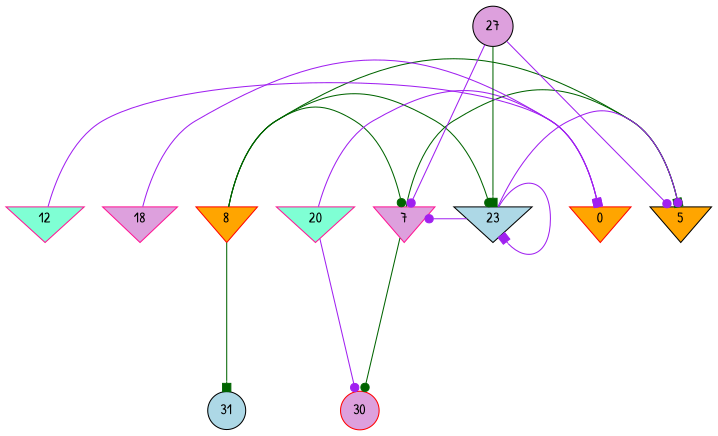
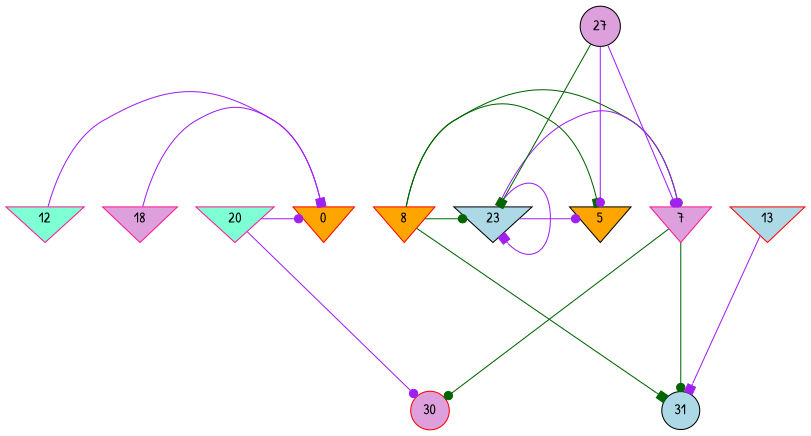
edge "7" -> "5": now "7" -> "31"
node "13": added
